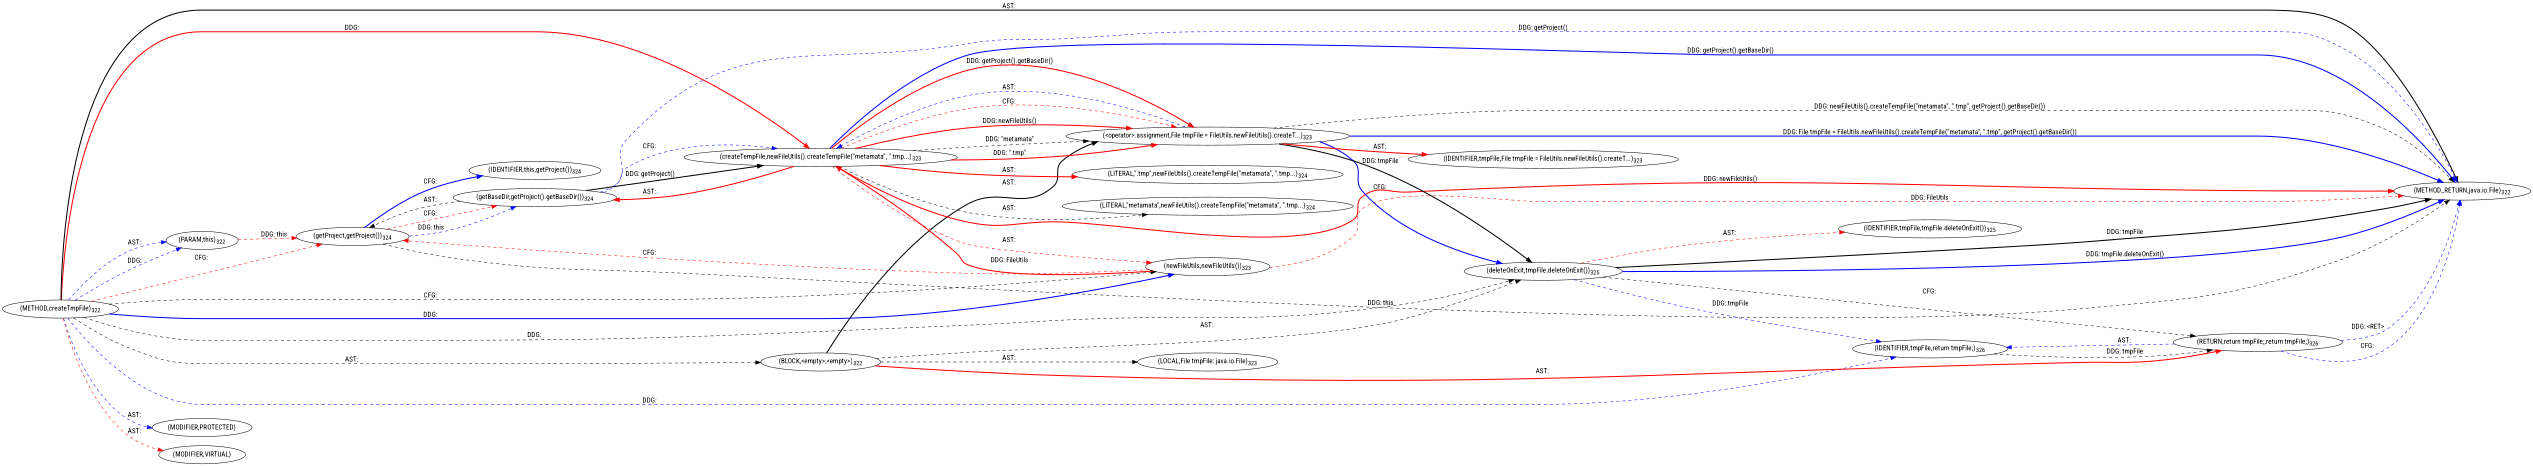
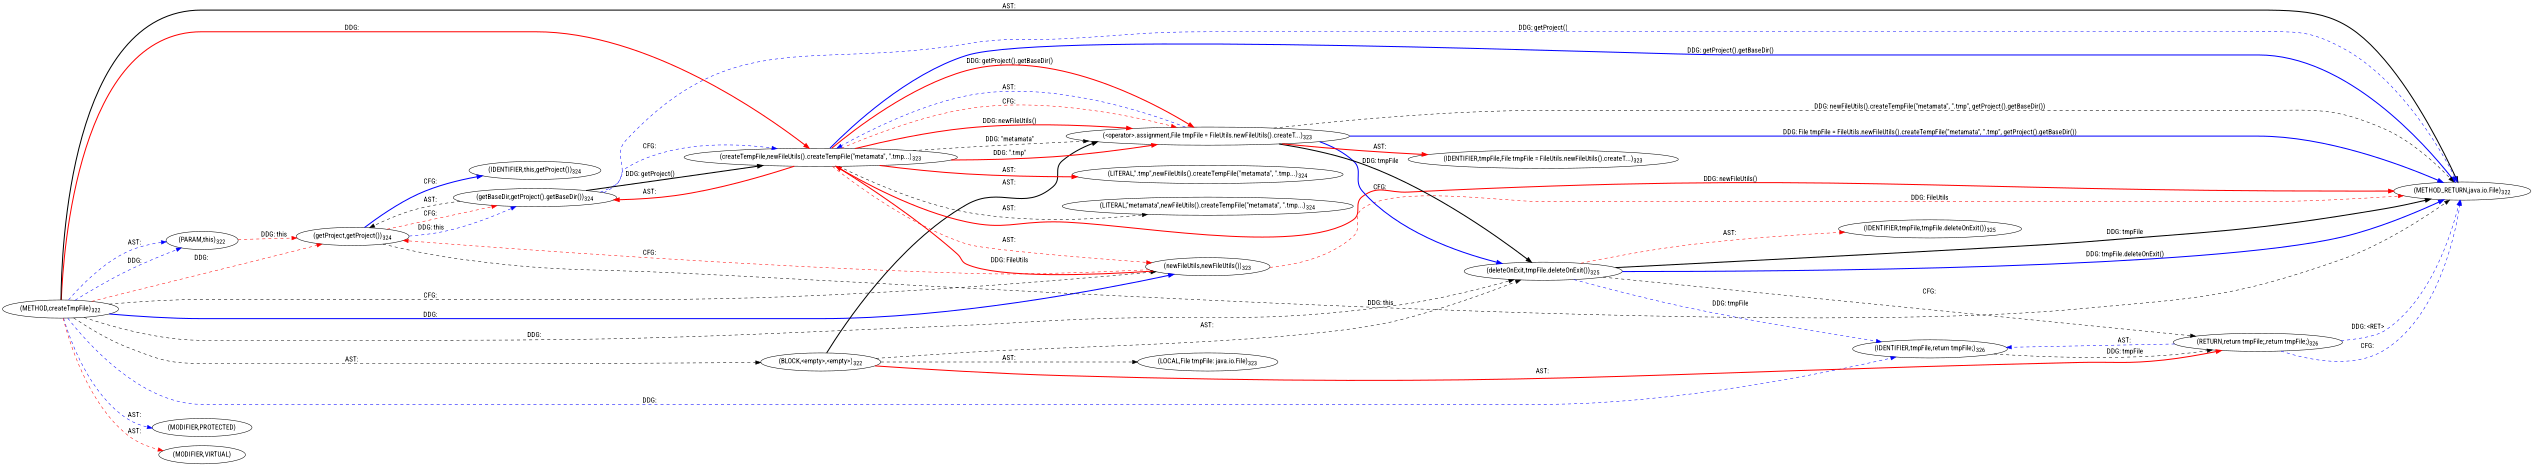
edge "(METHOD,createTmpFile)" -> "(getProject,getProject())": label "CFG: " -> "DDG: "
